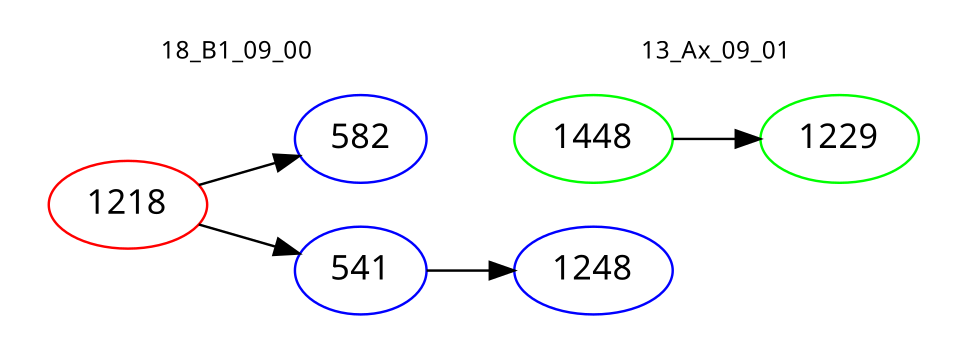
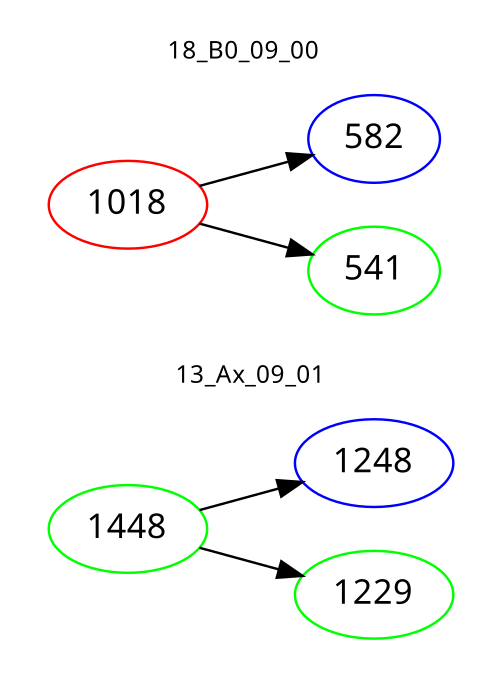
cluster "18_B1_09_00": label "18_B1_09_00" -> "18_B0_09_00"
node "1218": label "1218" -> "1018"
node "541": color blue -> green
edge "541" -> "1248": now "1448" -> "1248"
